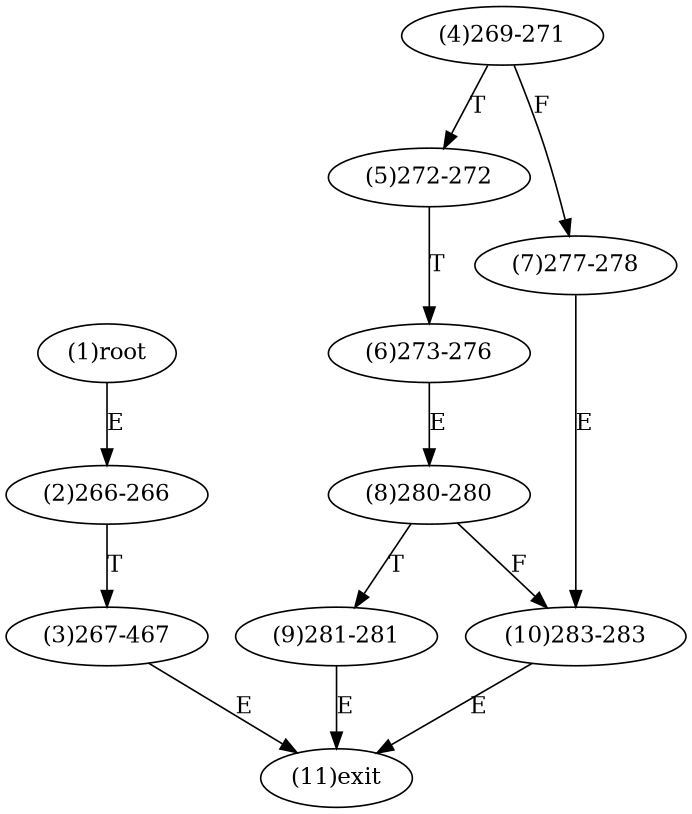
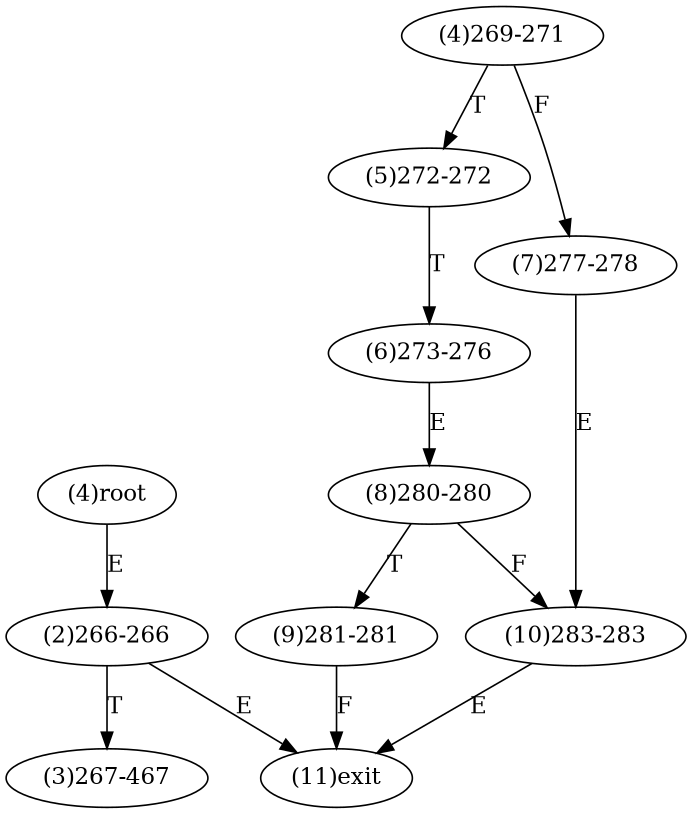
node "(1)root": label "(1)root" -> "(4)root"
edge "(3)267-467" -> "(11)exit": now "(2)266-266" -> "(11)exit"
edge "(9)281-281" -> "(11)exit": label "E" -> "F"
